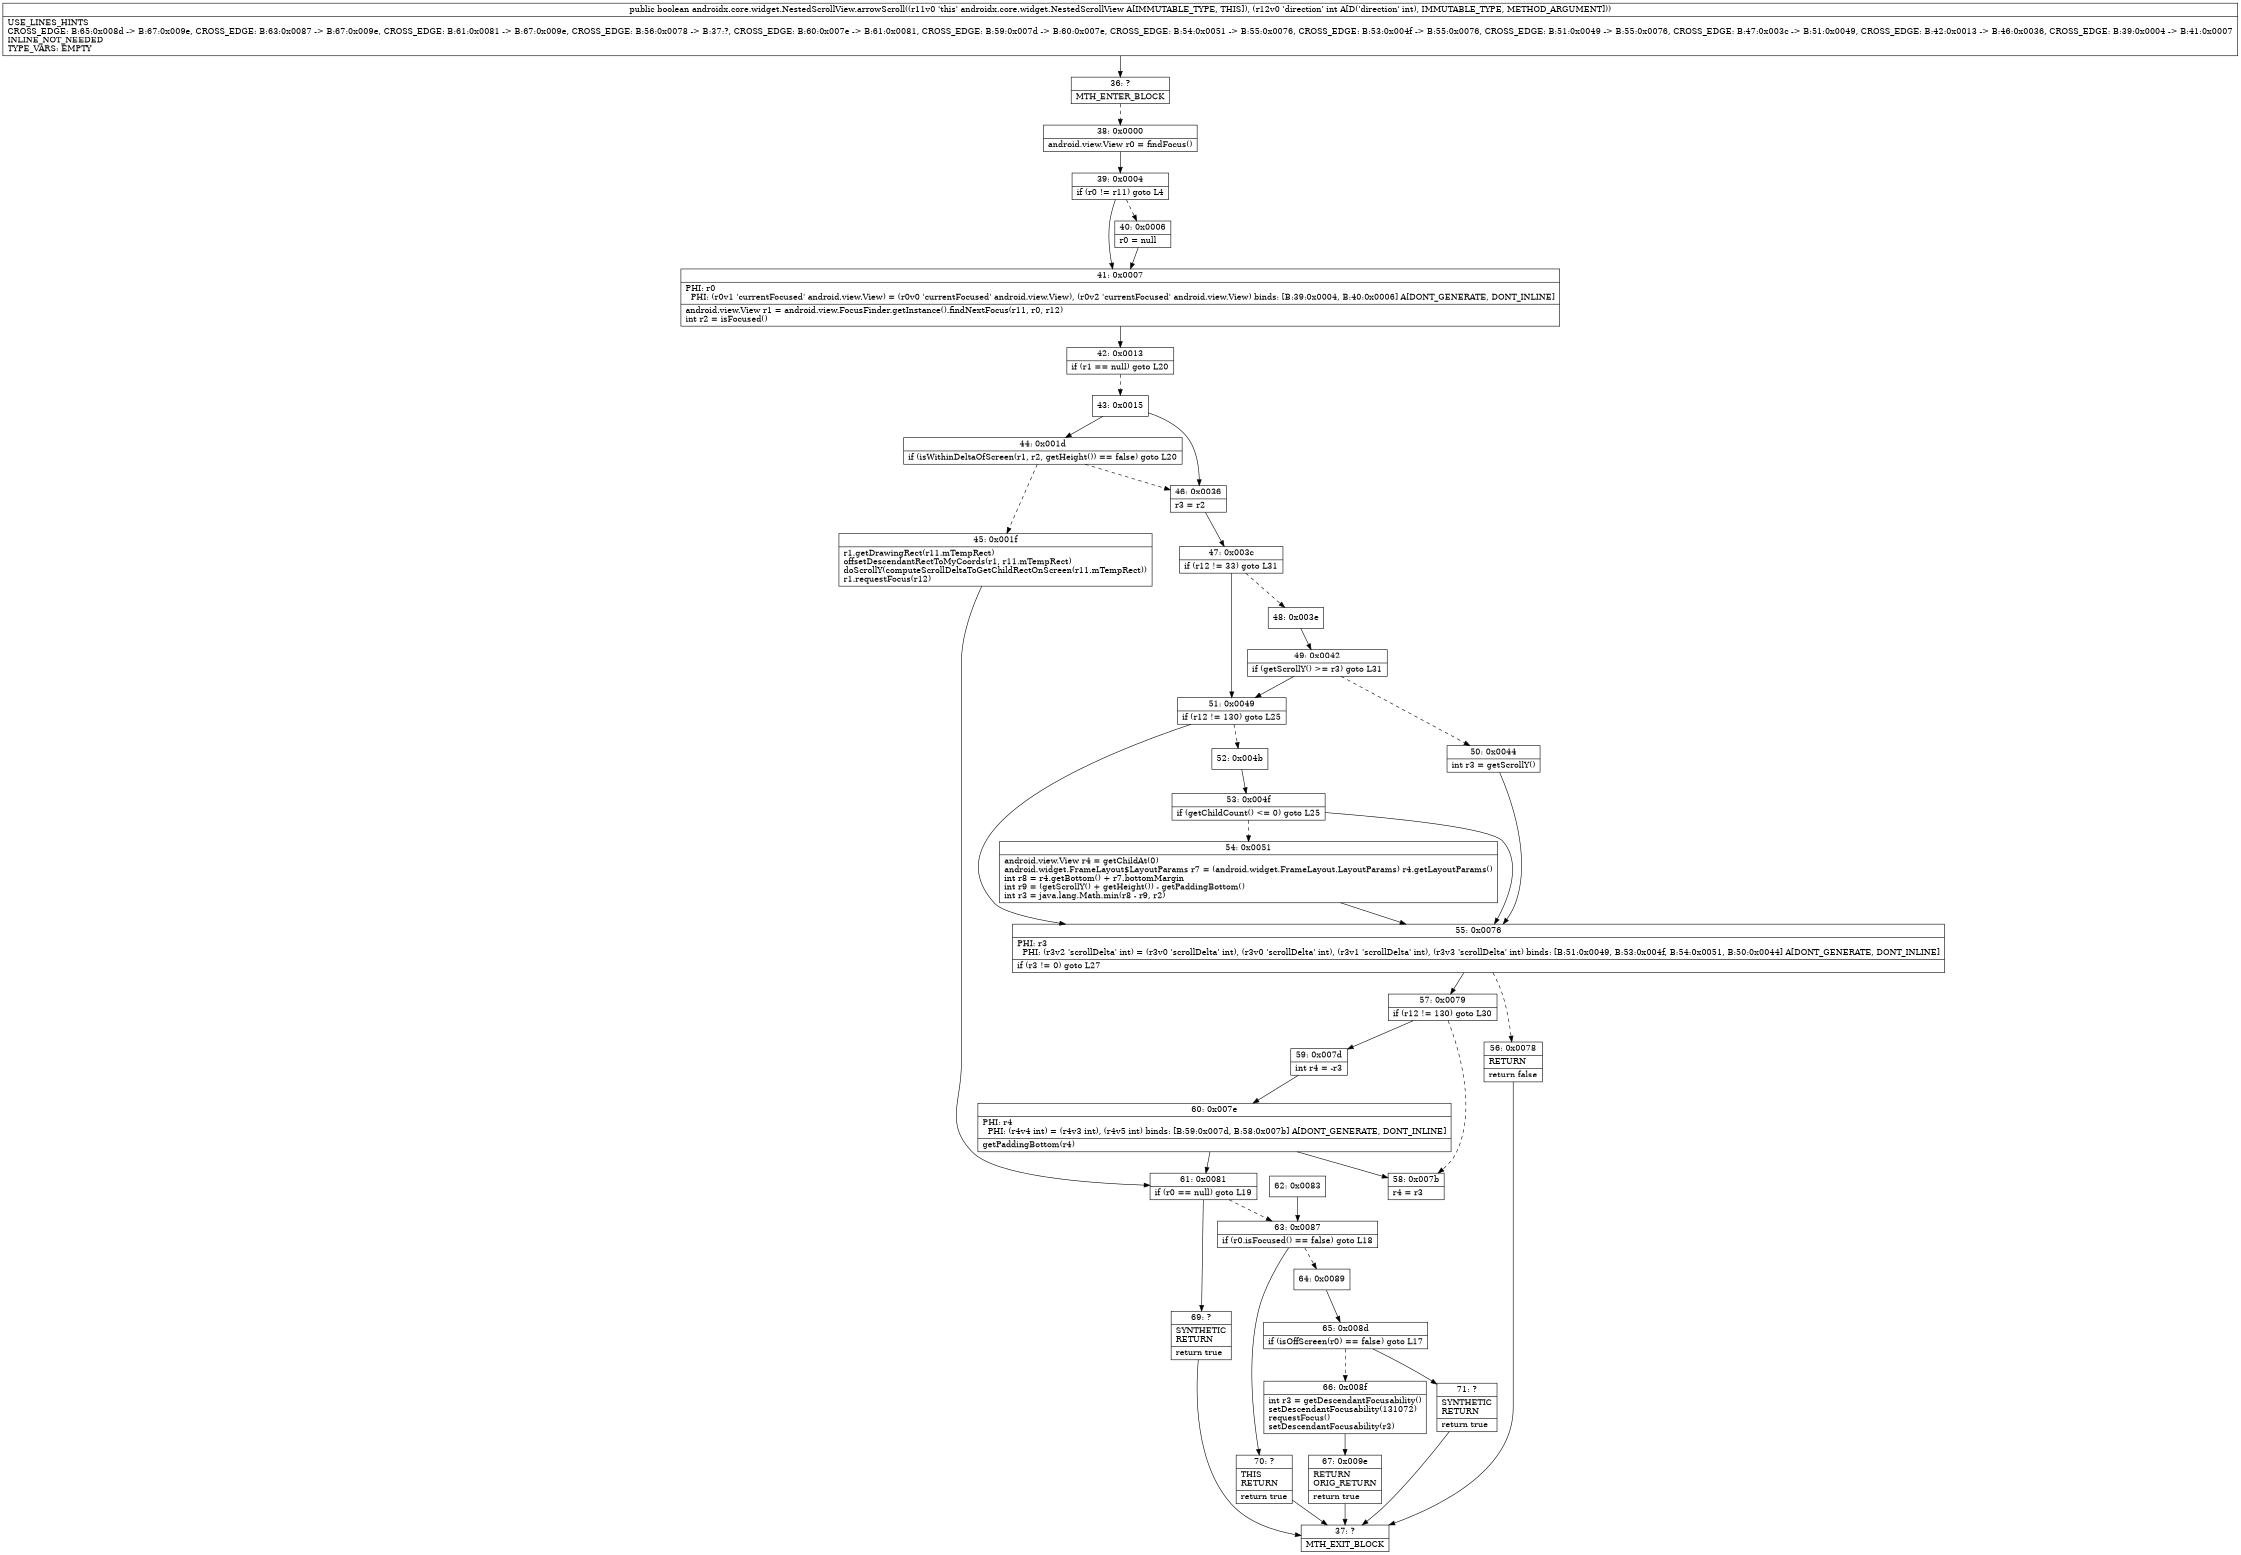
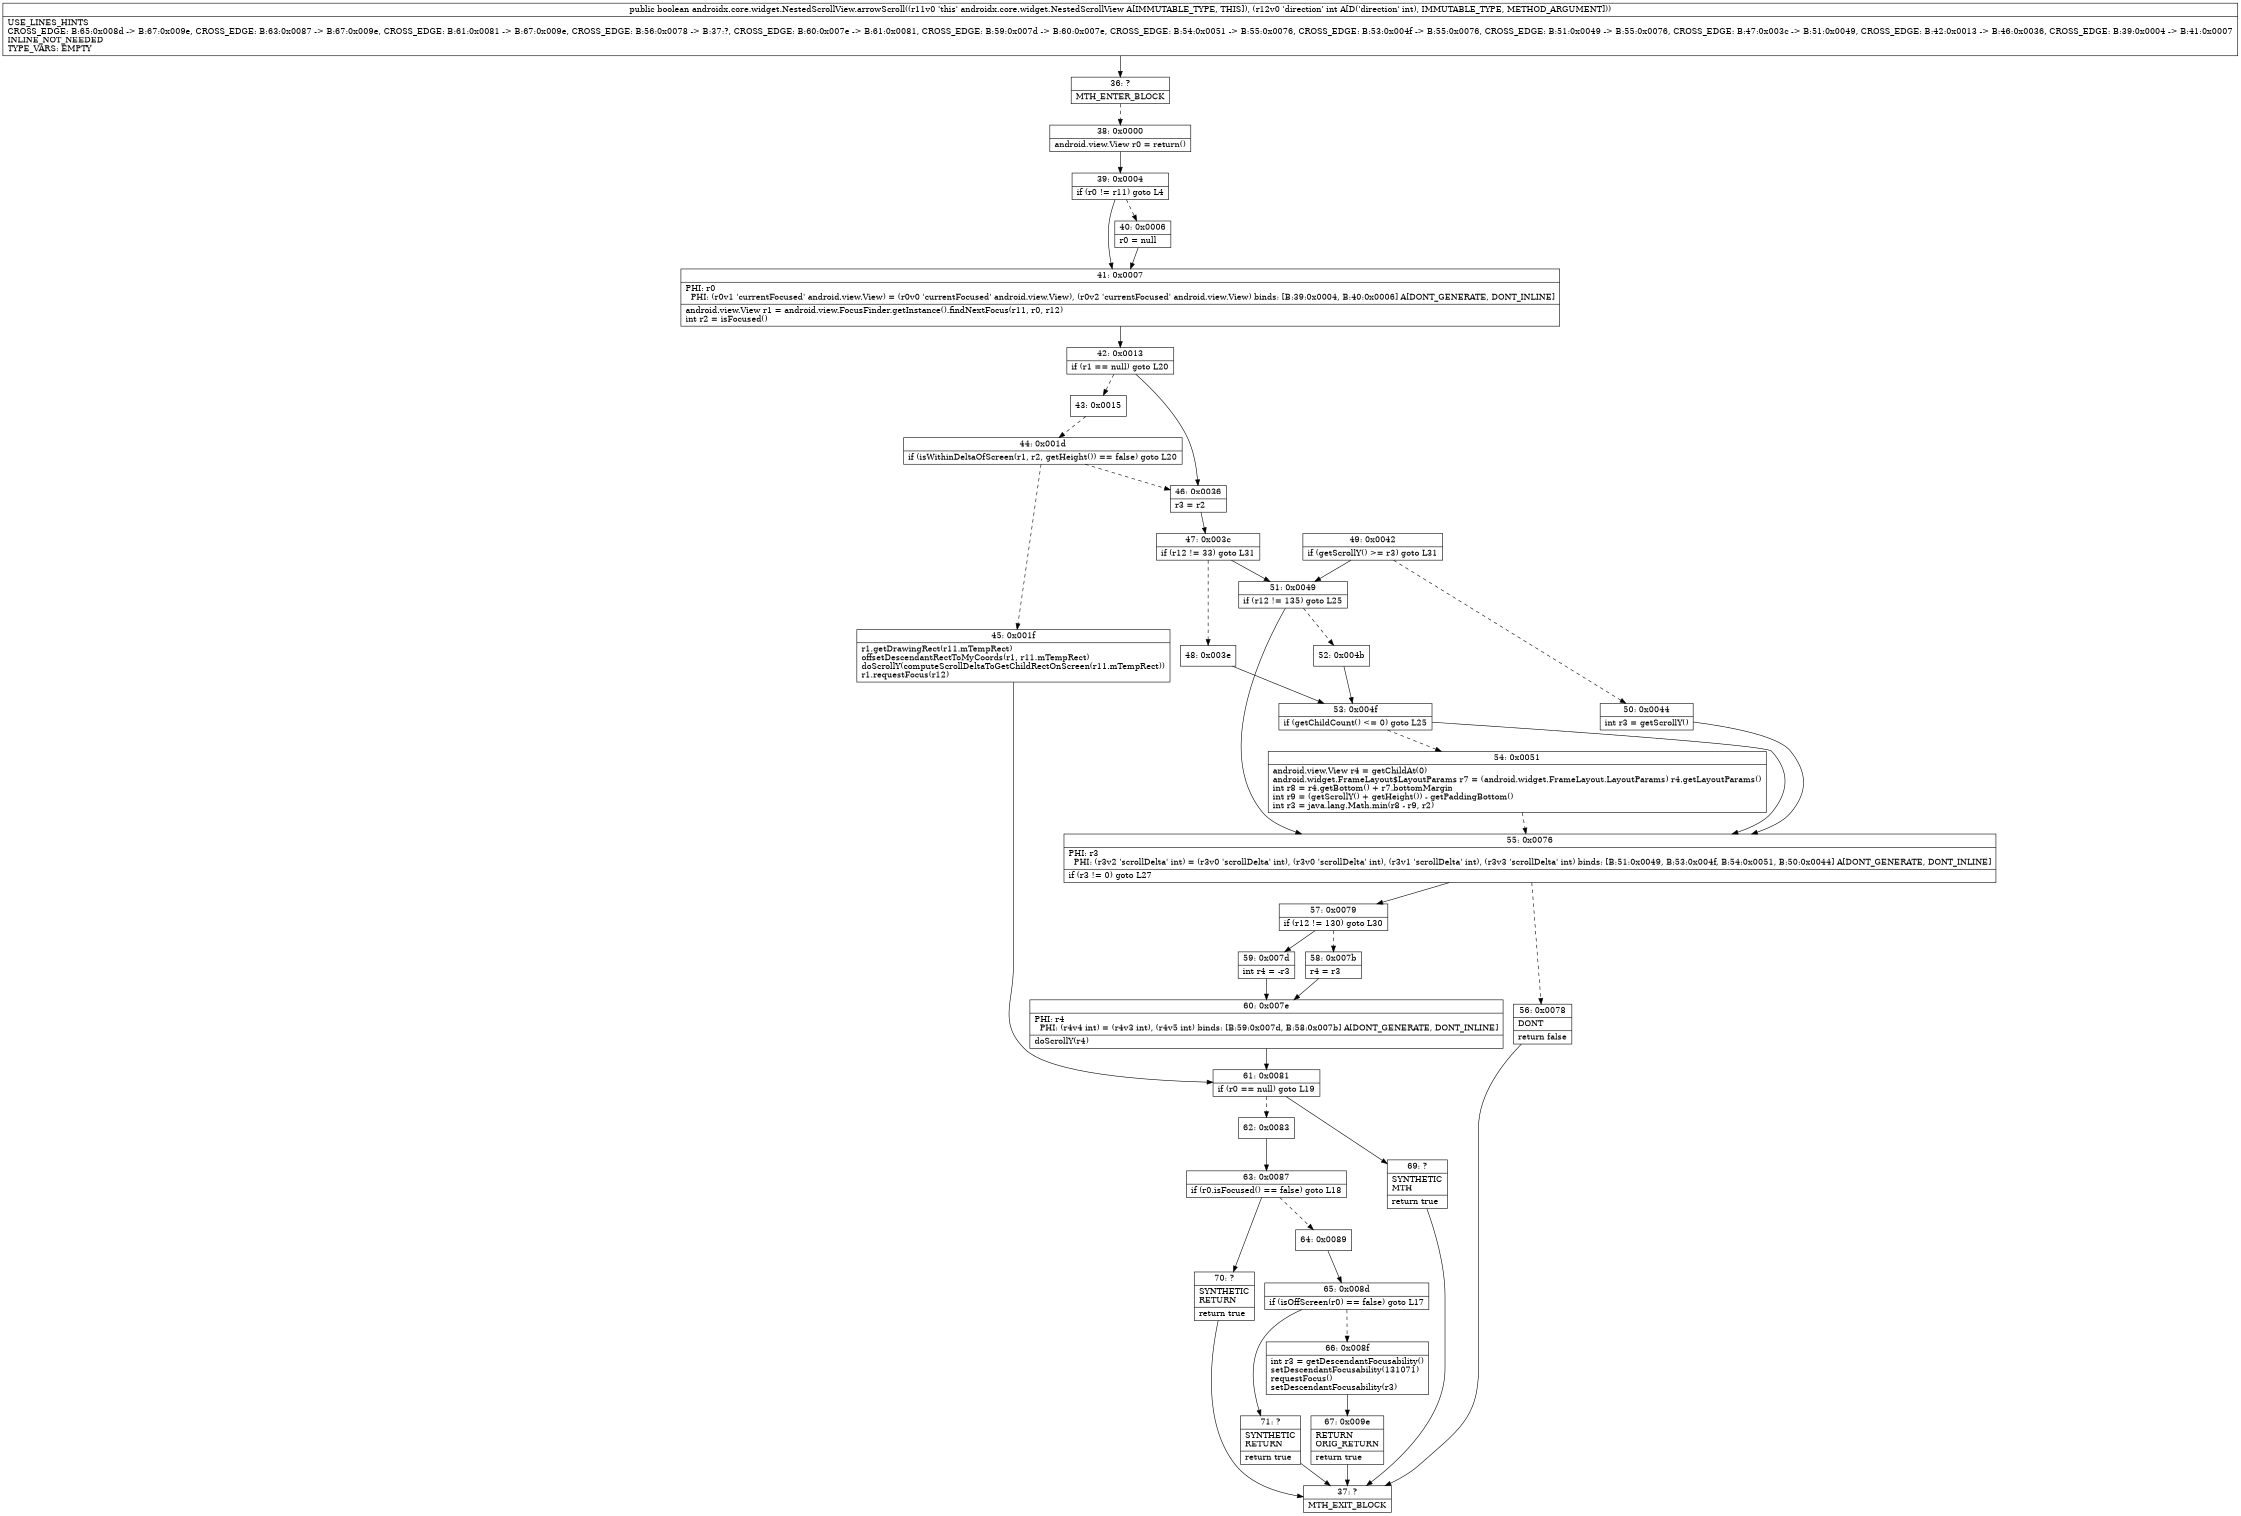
node "38: 0x0000": text "android.view.View r0 = findFocus()" -> "android.view.View r0 = return()"
edge "43: 0x0015" -> "44: 0x001d": style solid -> dashed
edge "43: 0x0015" -> "46: 0x0036": now "42: 0x0013" -> "46: 0x0036"
edge "48: 0x003e" -> "49: 0x0042": now "48: 0x003e" -> "53: 0x004f"
node "51: 0x0049": text "if (r12 != 130) goto L25" -> "if (r12 != 135) goto L25"
edge "54: 0x0051" -> "55: 0x0076": style solid -> dashed
node "56: 0x0078": text "RETURN" -> "DONT"
node "60: 0x007e": text "getPaddingBottom(r4)" -> "doScrollY(r4)"
edge "60: 0x007e" -> "58: 0x007b": reversed
edge "61: 0x0081" -> "63: 0x0087": now "61: 0x0081" -> "62: 0x0083"
node "69: ?": text "RETURN" -> "MTH"
node "66: 0x008f": text "setDescendantFocusability(131072)" -> "setDescendantFocusability(131071)"
node "70: ?": text "THIS" -> "SYNTHETIC"
